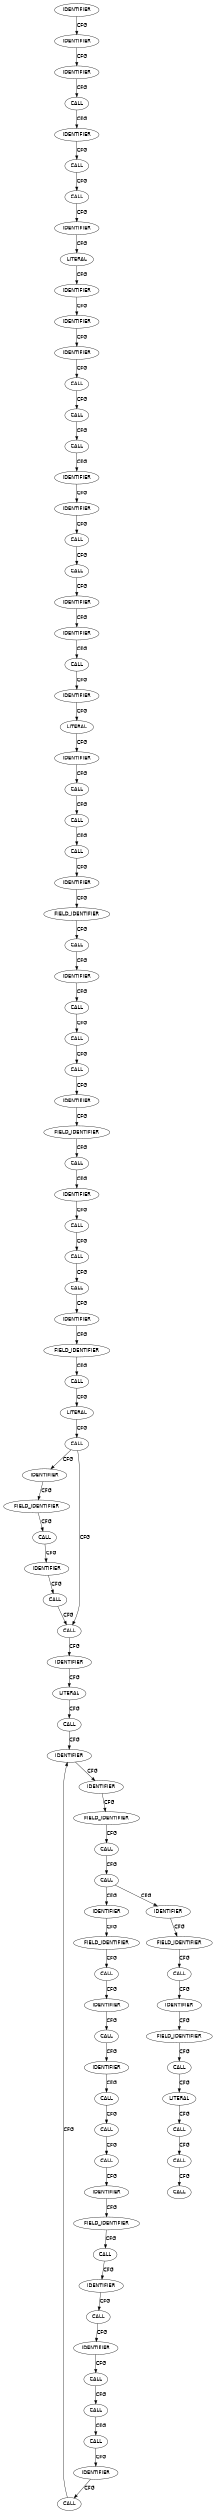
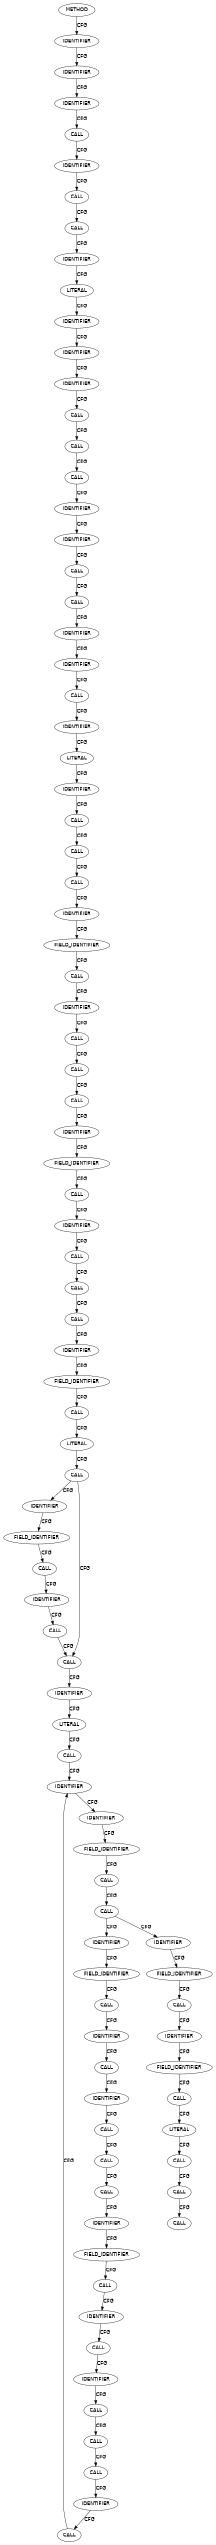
node "METHOD": added
